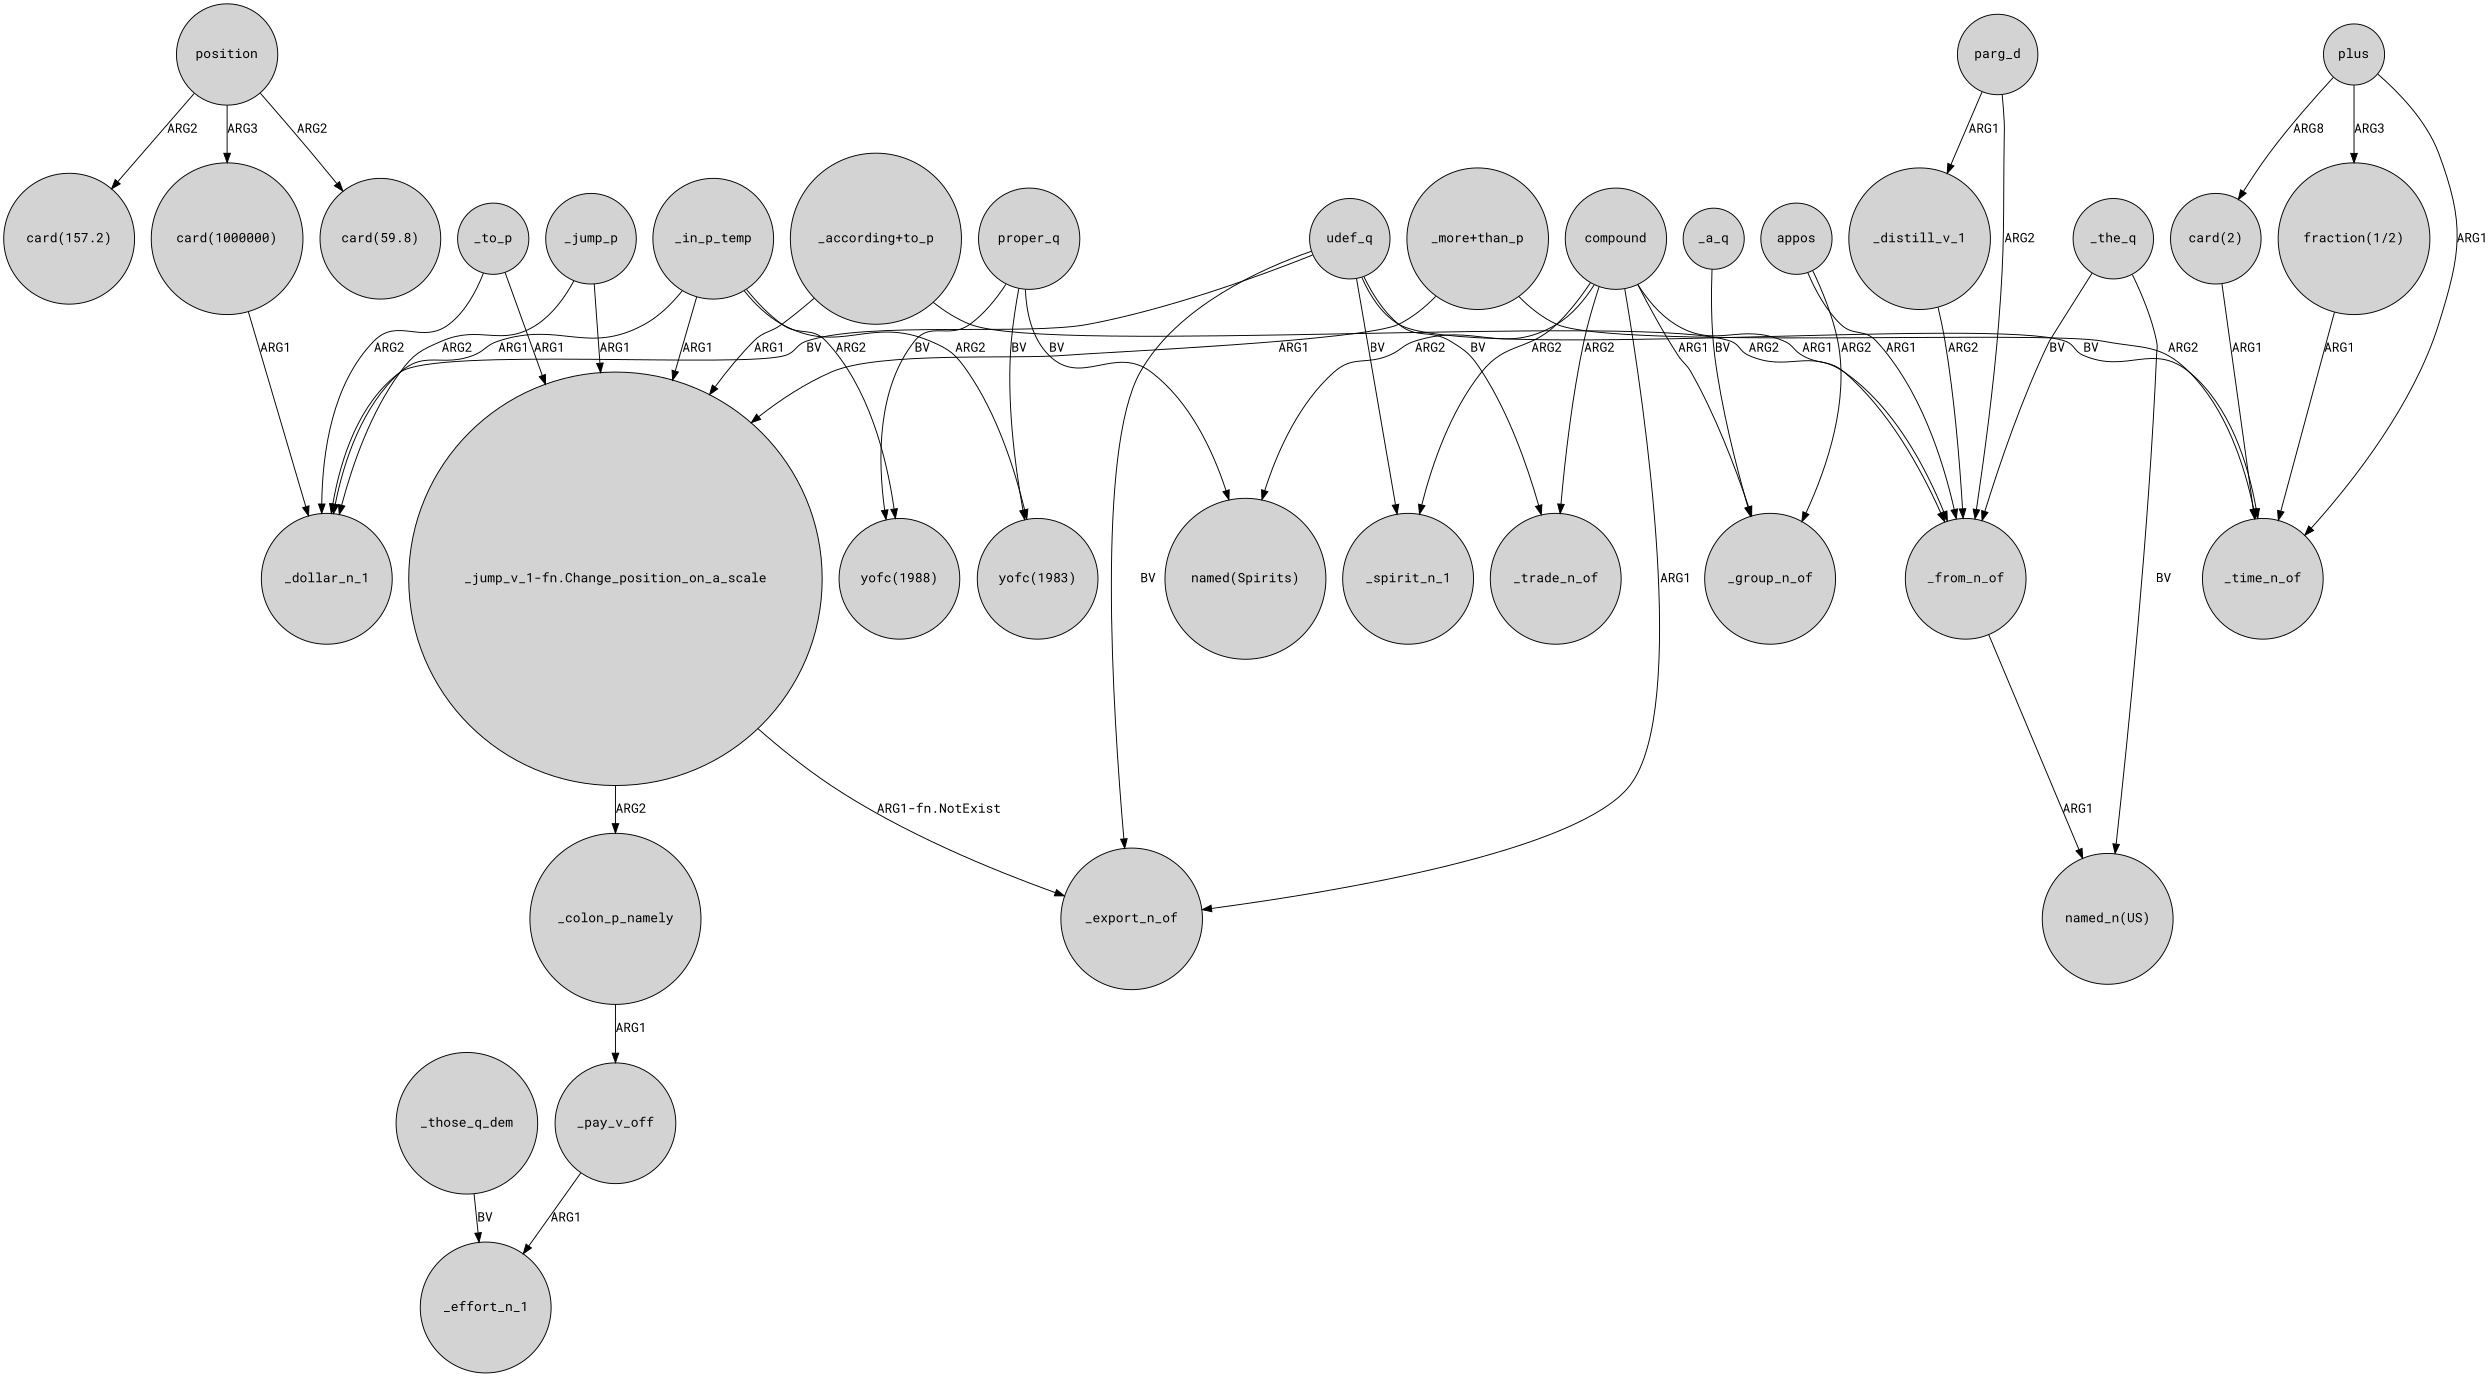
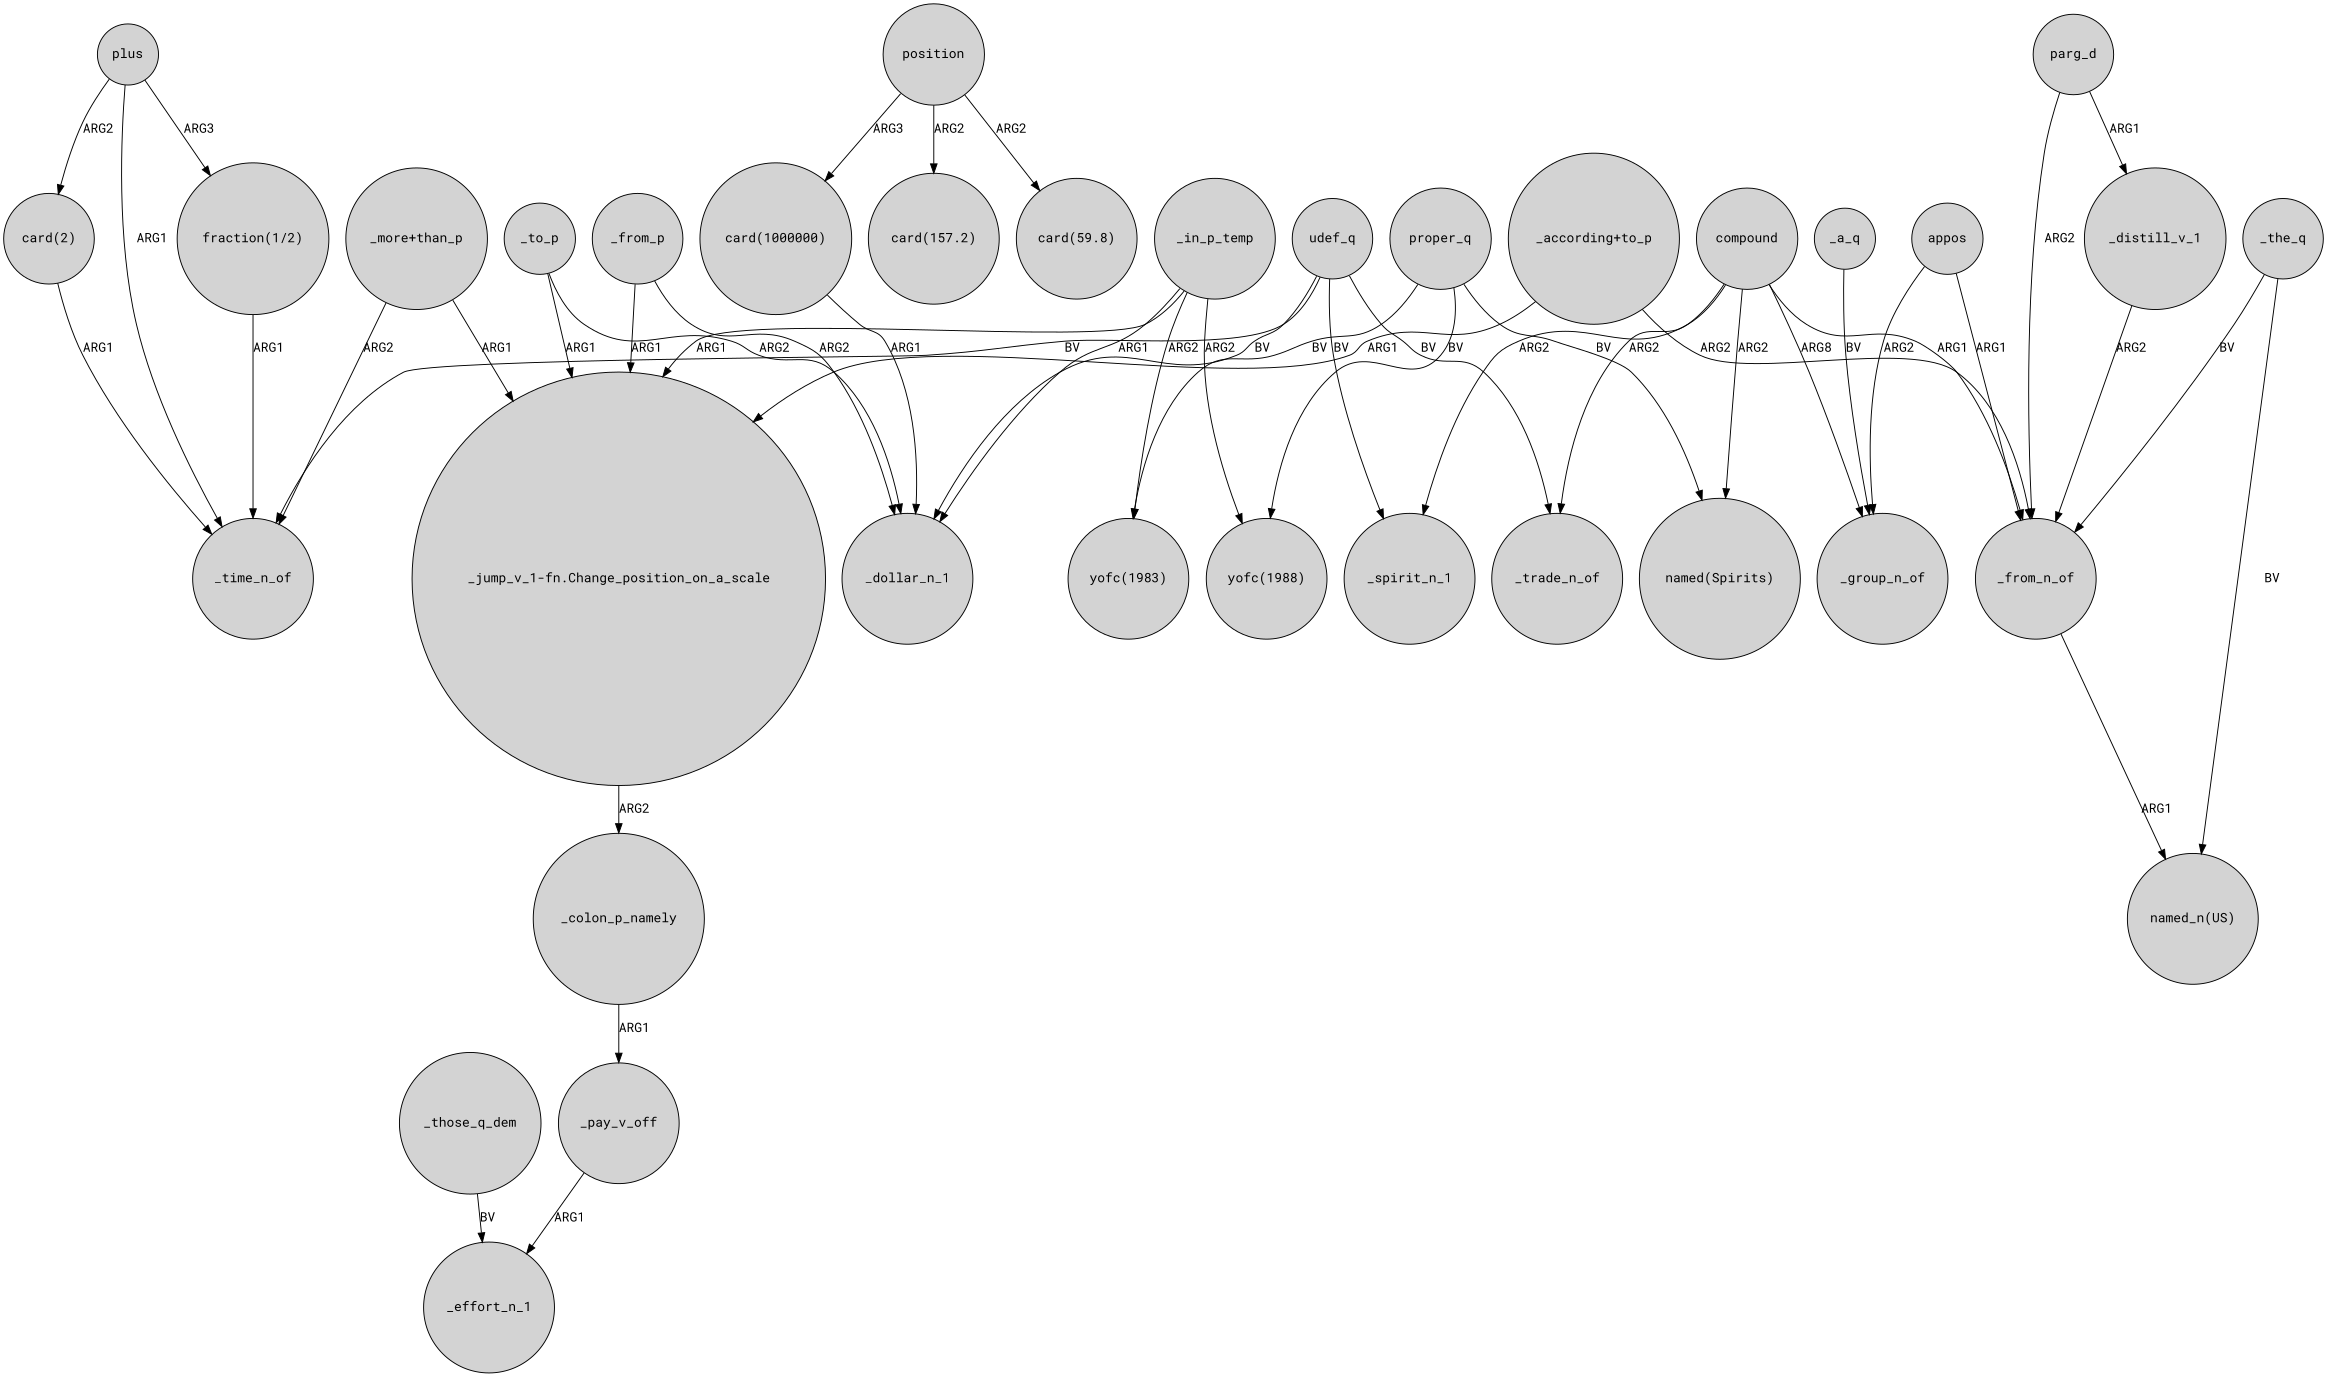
edge "plus" -> "card(2)": label "ARG8" -> "ARG2"
node "_jump_p": label "_jump_p" -> "_from_p"
edge "compound" -> "_group_n_of": label "ARG1" -> "ARG8"
node "_export_n_of": removed
